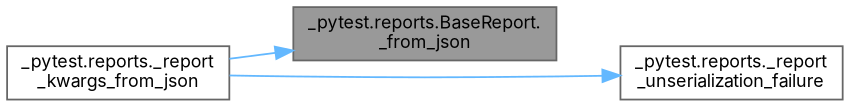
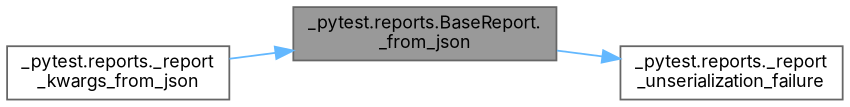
edge "_pytest.reports._report _kwargs_from_json" -> "_pytest.reports._report _unserialization_failure": now "_pytest.reports.BaseReport. _from_json" -> "_pytest.reports._report _unserialization_failure"
